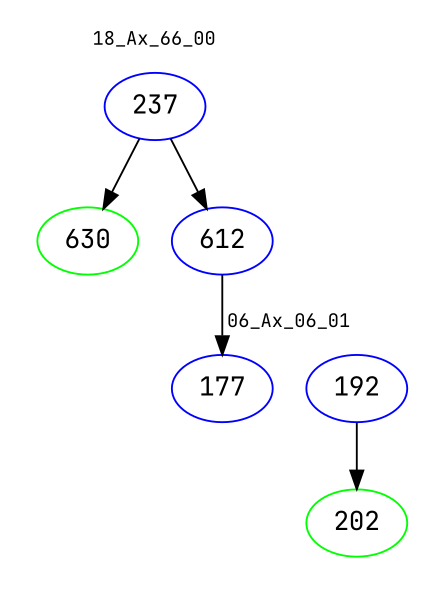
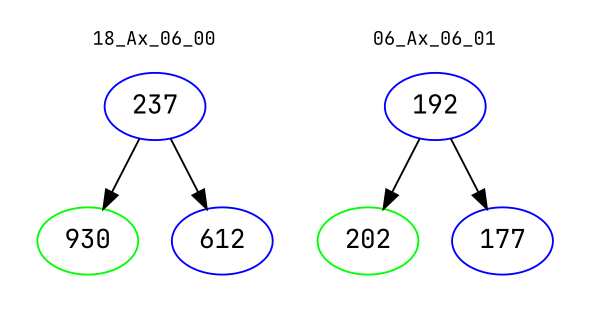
cluster "18_Ax_66_00": label "18_Ax_66_00" -> "18_Ax_06_00"
node "630": label "630" -> "930"
edge "612" -> "177": now "192" -> "177"
